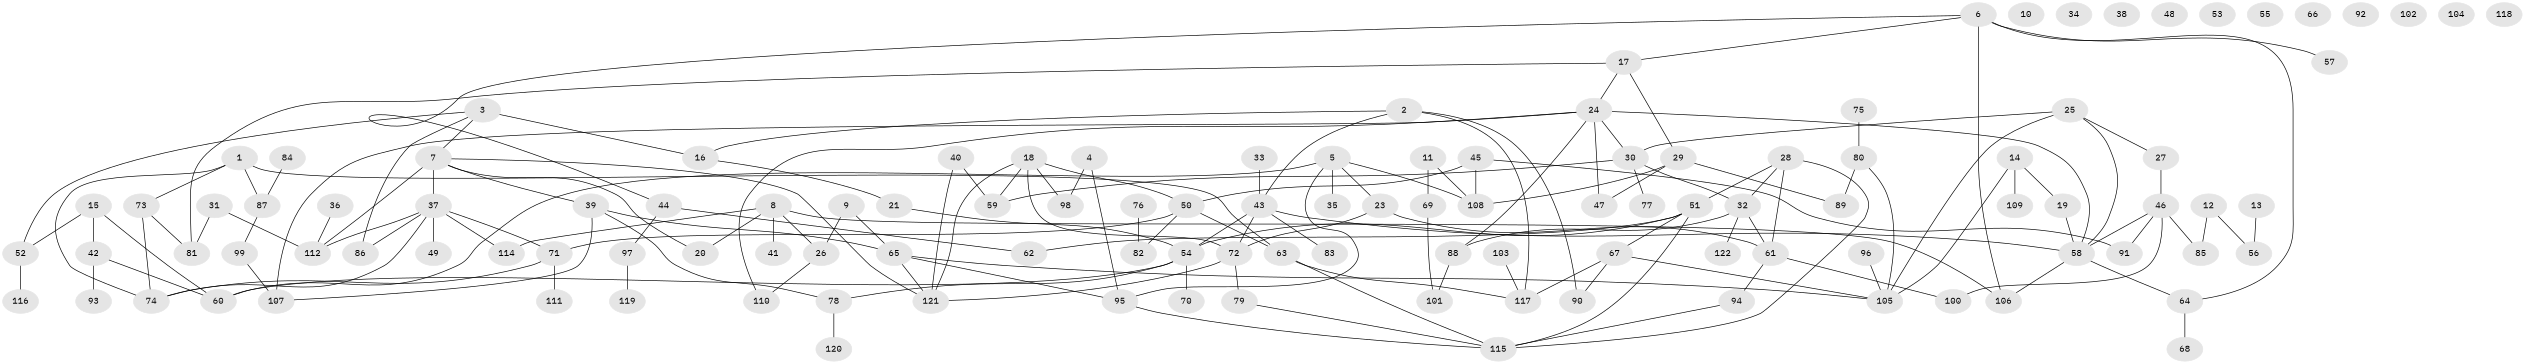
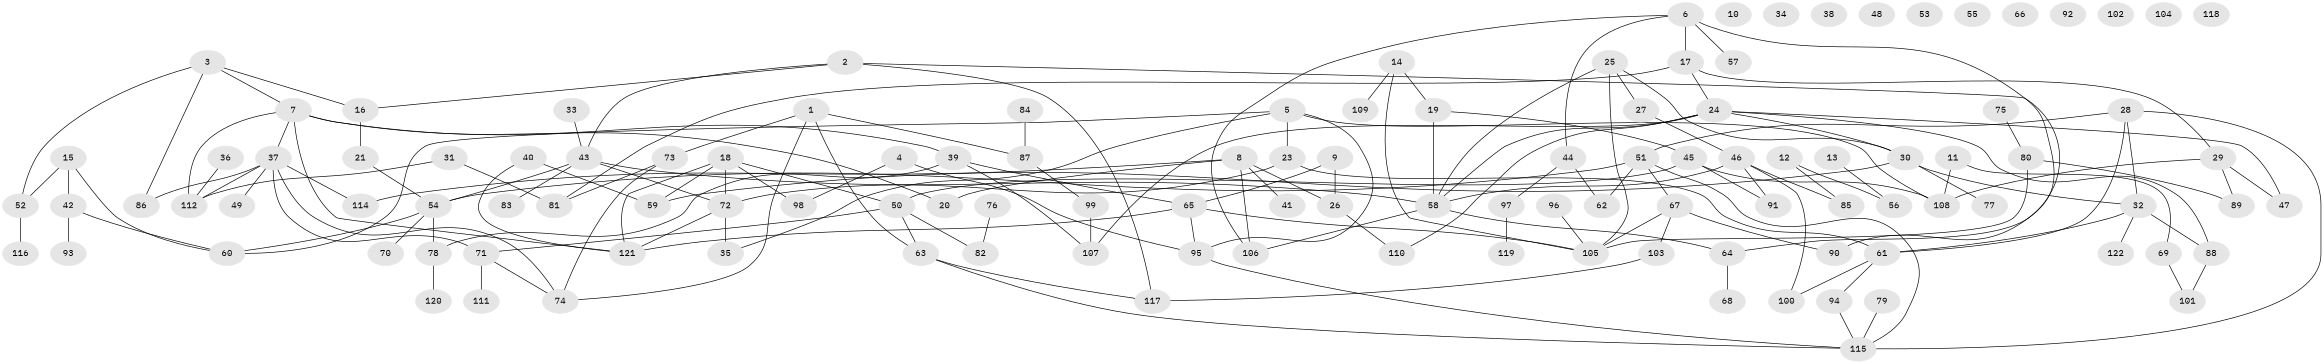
edge "19" -- "45": added
edge "67" -- "117": now "67" -- "103"
edge "72" -- "79": now "72" -- "35"
